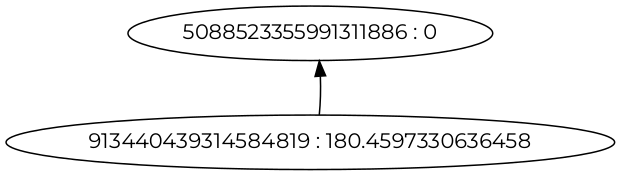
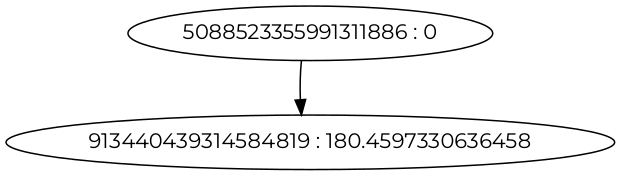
edge "913440439314584819 : 180.4597330636458" -> "5088523355991311886 : 0": reversed
